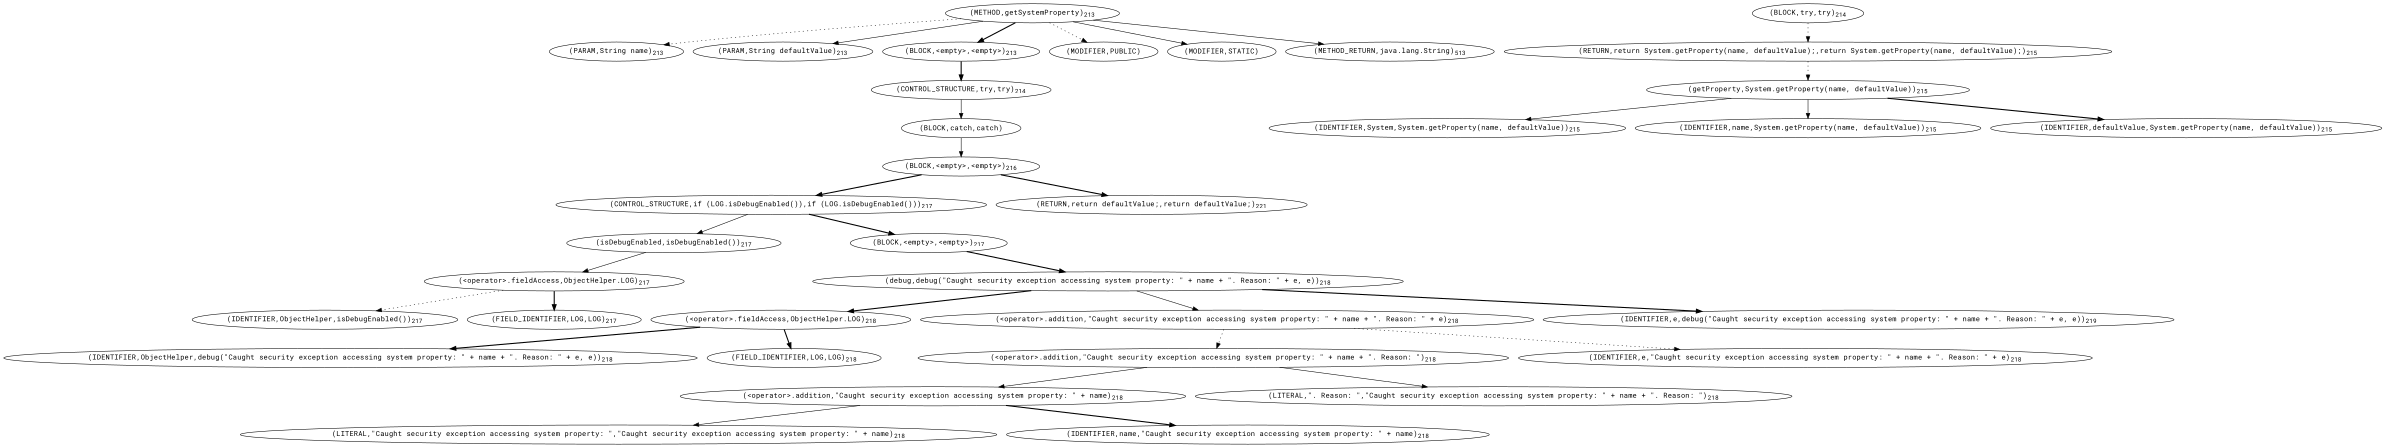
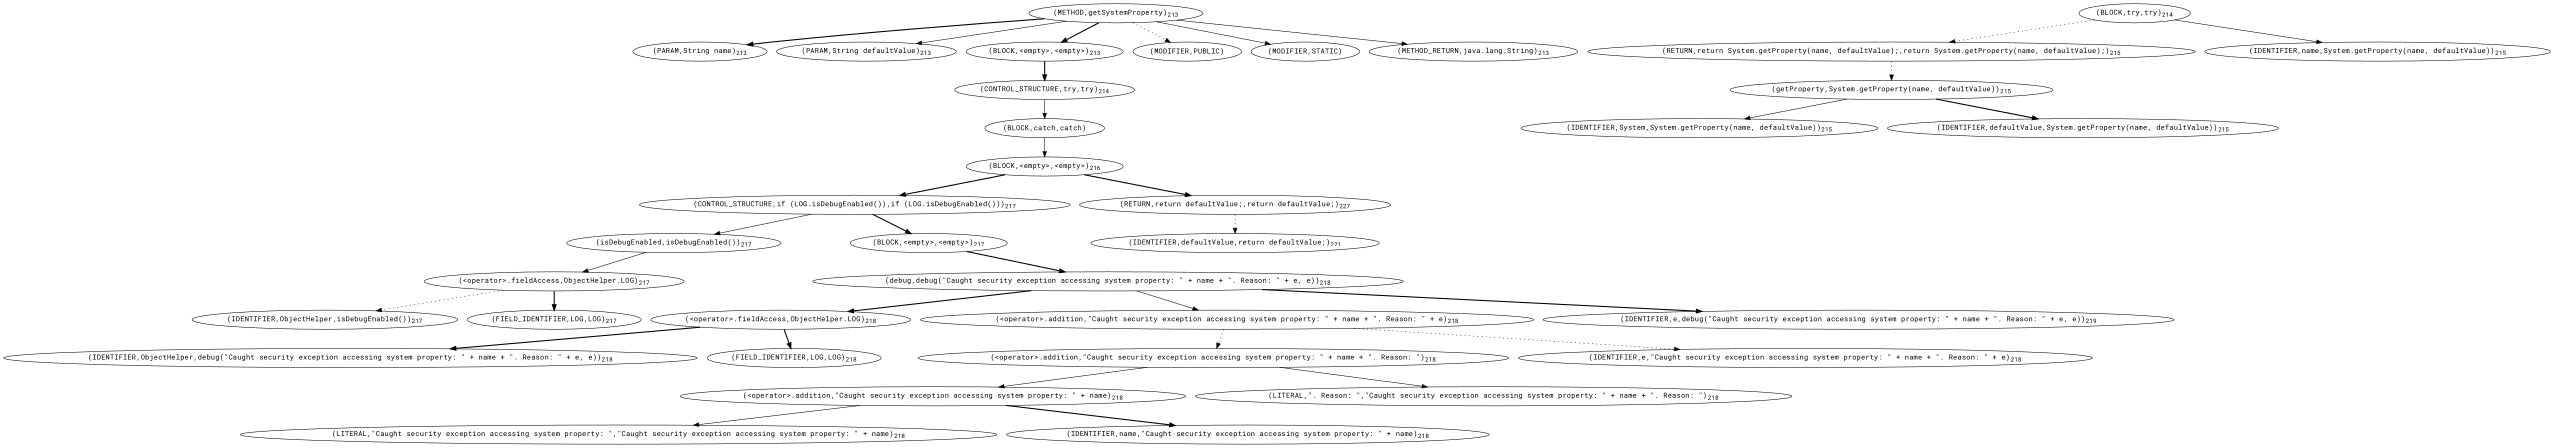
edge "(METHOD,getSystemProperty)" -> "(PARAM,String name)": style dotted -> bold
node "(METHOD_RETURN,java.lang.String)": text "513" -> "213"
edge "(getProperty,System.getProperty(name, defaultValue))" -> "(IDENTIFIER,name,System.getProperty(name, defaultValue))": now "(BLOCK,try,try)" -> "(IDENTIFIER,name,System.getProperty(name, defaultValue))"
node "(RETURN,return defaultValue;,return defaultValue;)": text "221" -> "227"
node "(IDENTIFIER,defaultValue,return defaultValue;)": added
